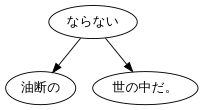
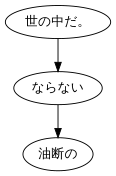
edge "ならない" -> "世の中だ。": reversed
